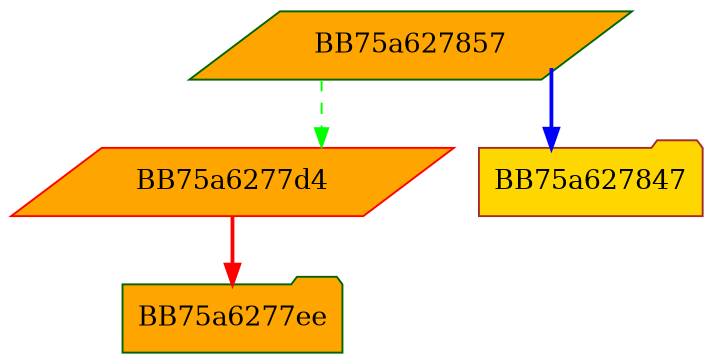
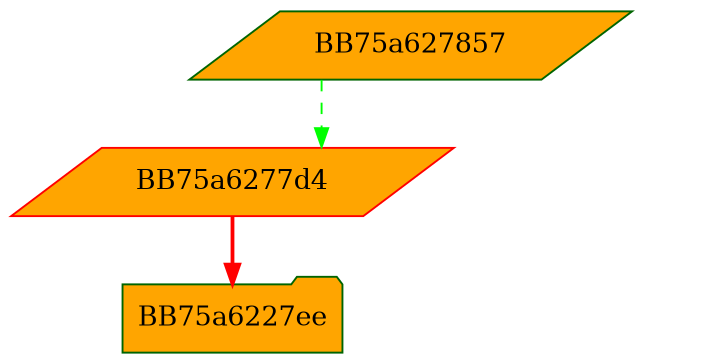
node "BB75a627847": removed
node "BB75a6277ee": label "BB75a6277ee" -> "BB75a6227ee"
